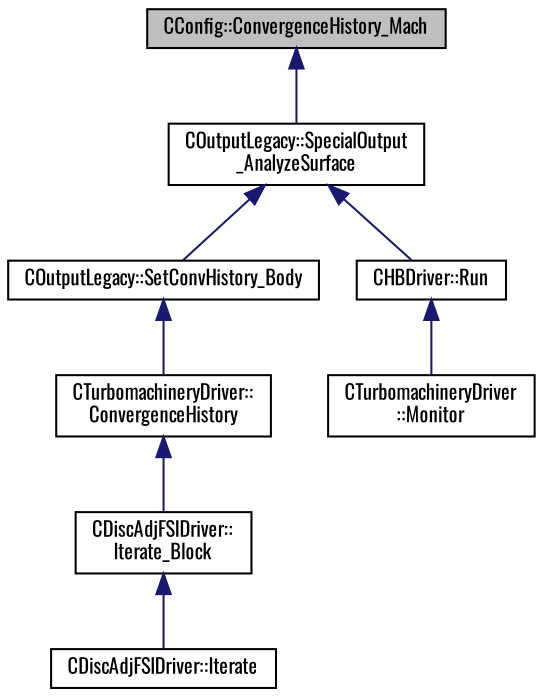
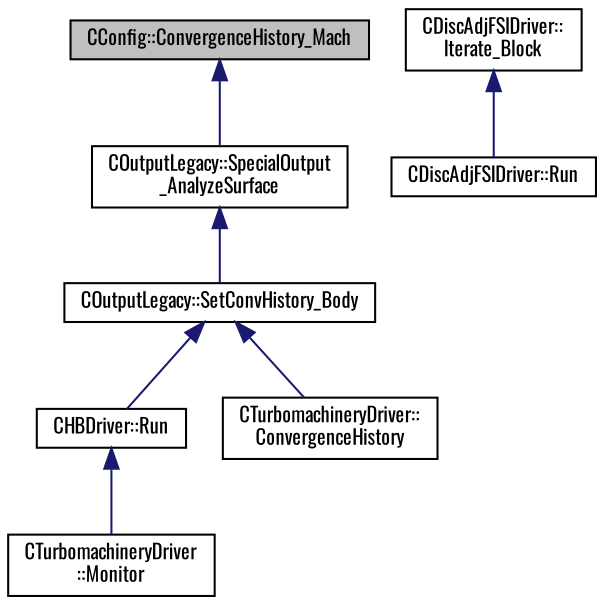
edge "CHBDriver::Run" -> "COutputLegacy::SpecialOutput _AnalyzeSurface": now "CHBDriver::Run" -> "COutputLegacy::SetConvHistory_Body"
edge "CDiscAdjFSIDriver:: Iterate_Block" -> "CTurbomachineryDriver:: ConvergenceHistory": removed
node "CDiscAdjFSIDriver::Iterate": label "CDiscAdjFSIDriver::Iterate" -> "CDiscAdjFSIDriver::Run"
